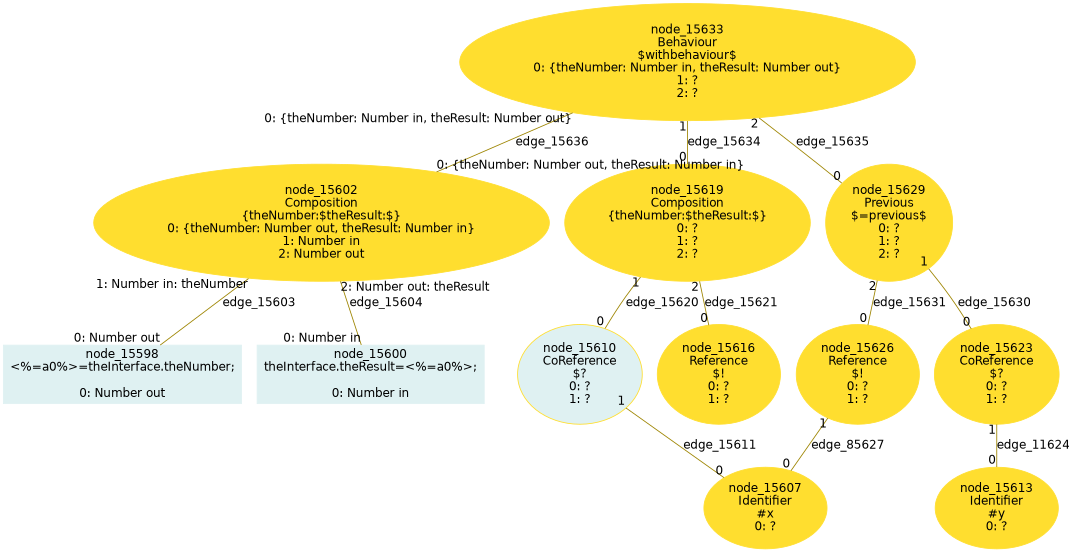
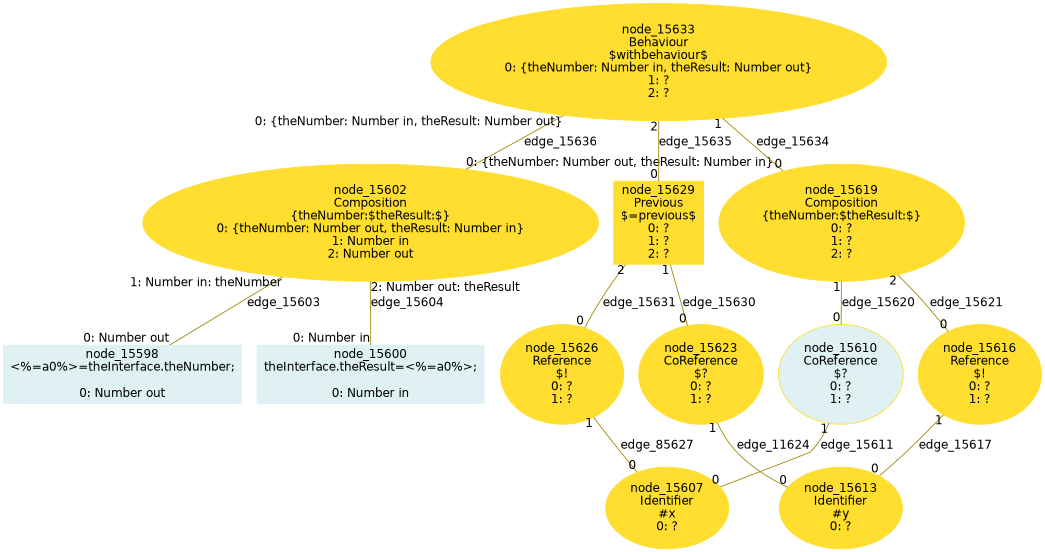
node "node_15629 Previous $=previous$ 0: ? 1: ? 2: ?": shape ellipse -> box
edge "node_15616 Reference $! 0: ? 1: ?" -- "node_15613 Identifier #y 0: ?": added, label "edge_15617"
